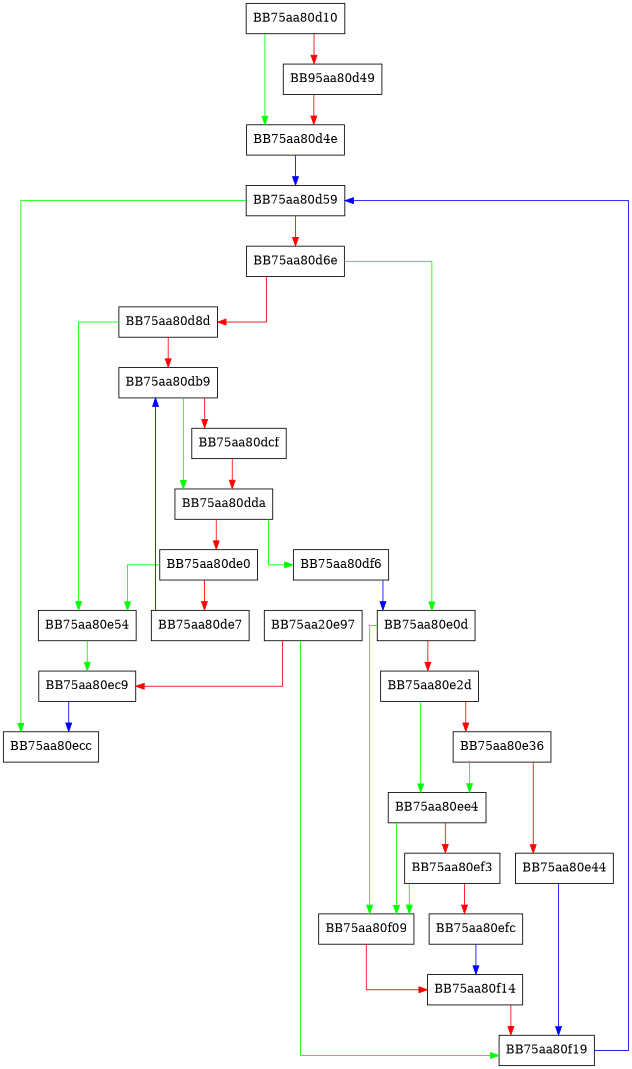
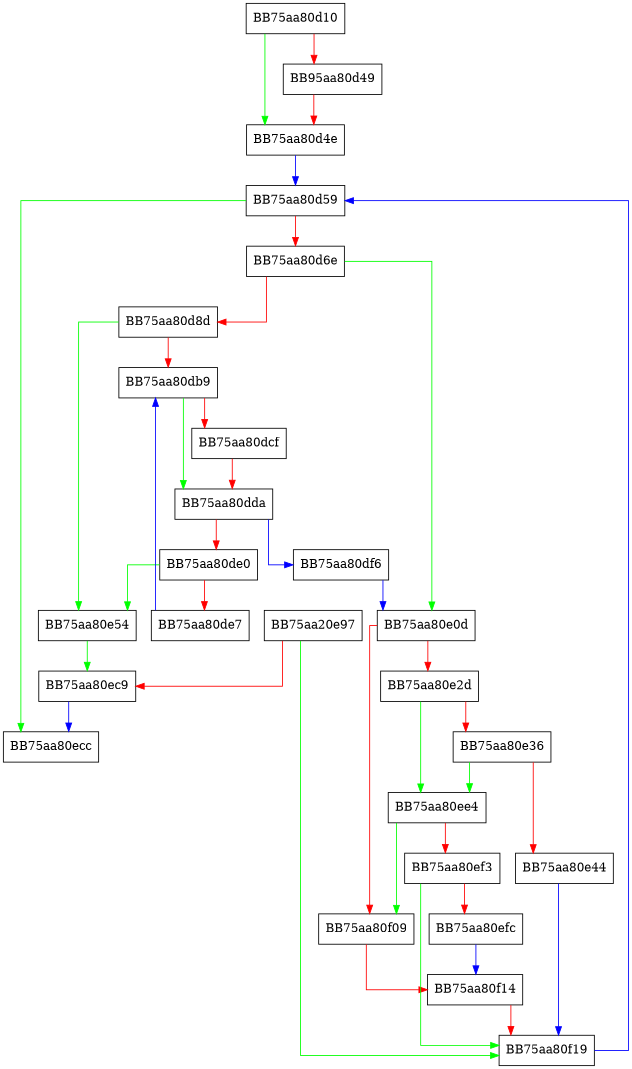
edge "BB75aa80dda" -> "BB75aa80df6": color green -> blue
edge "BB75aa80e0d" -> "BB75aa80f09": color green -> red
edge "BB75aa80ef3" -> "BB75aa80f09": now "BB75aa80ef3" -> "BB75aa80f19"
